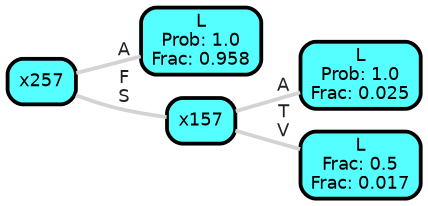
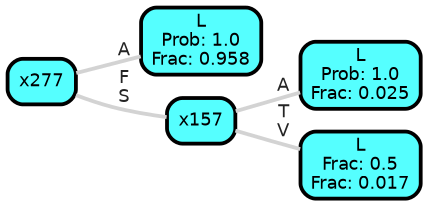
node "x257": label "x257" -> "x277"
